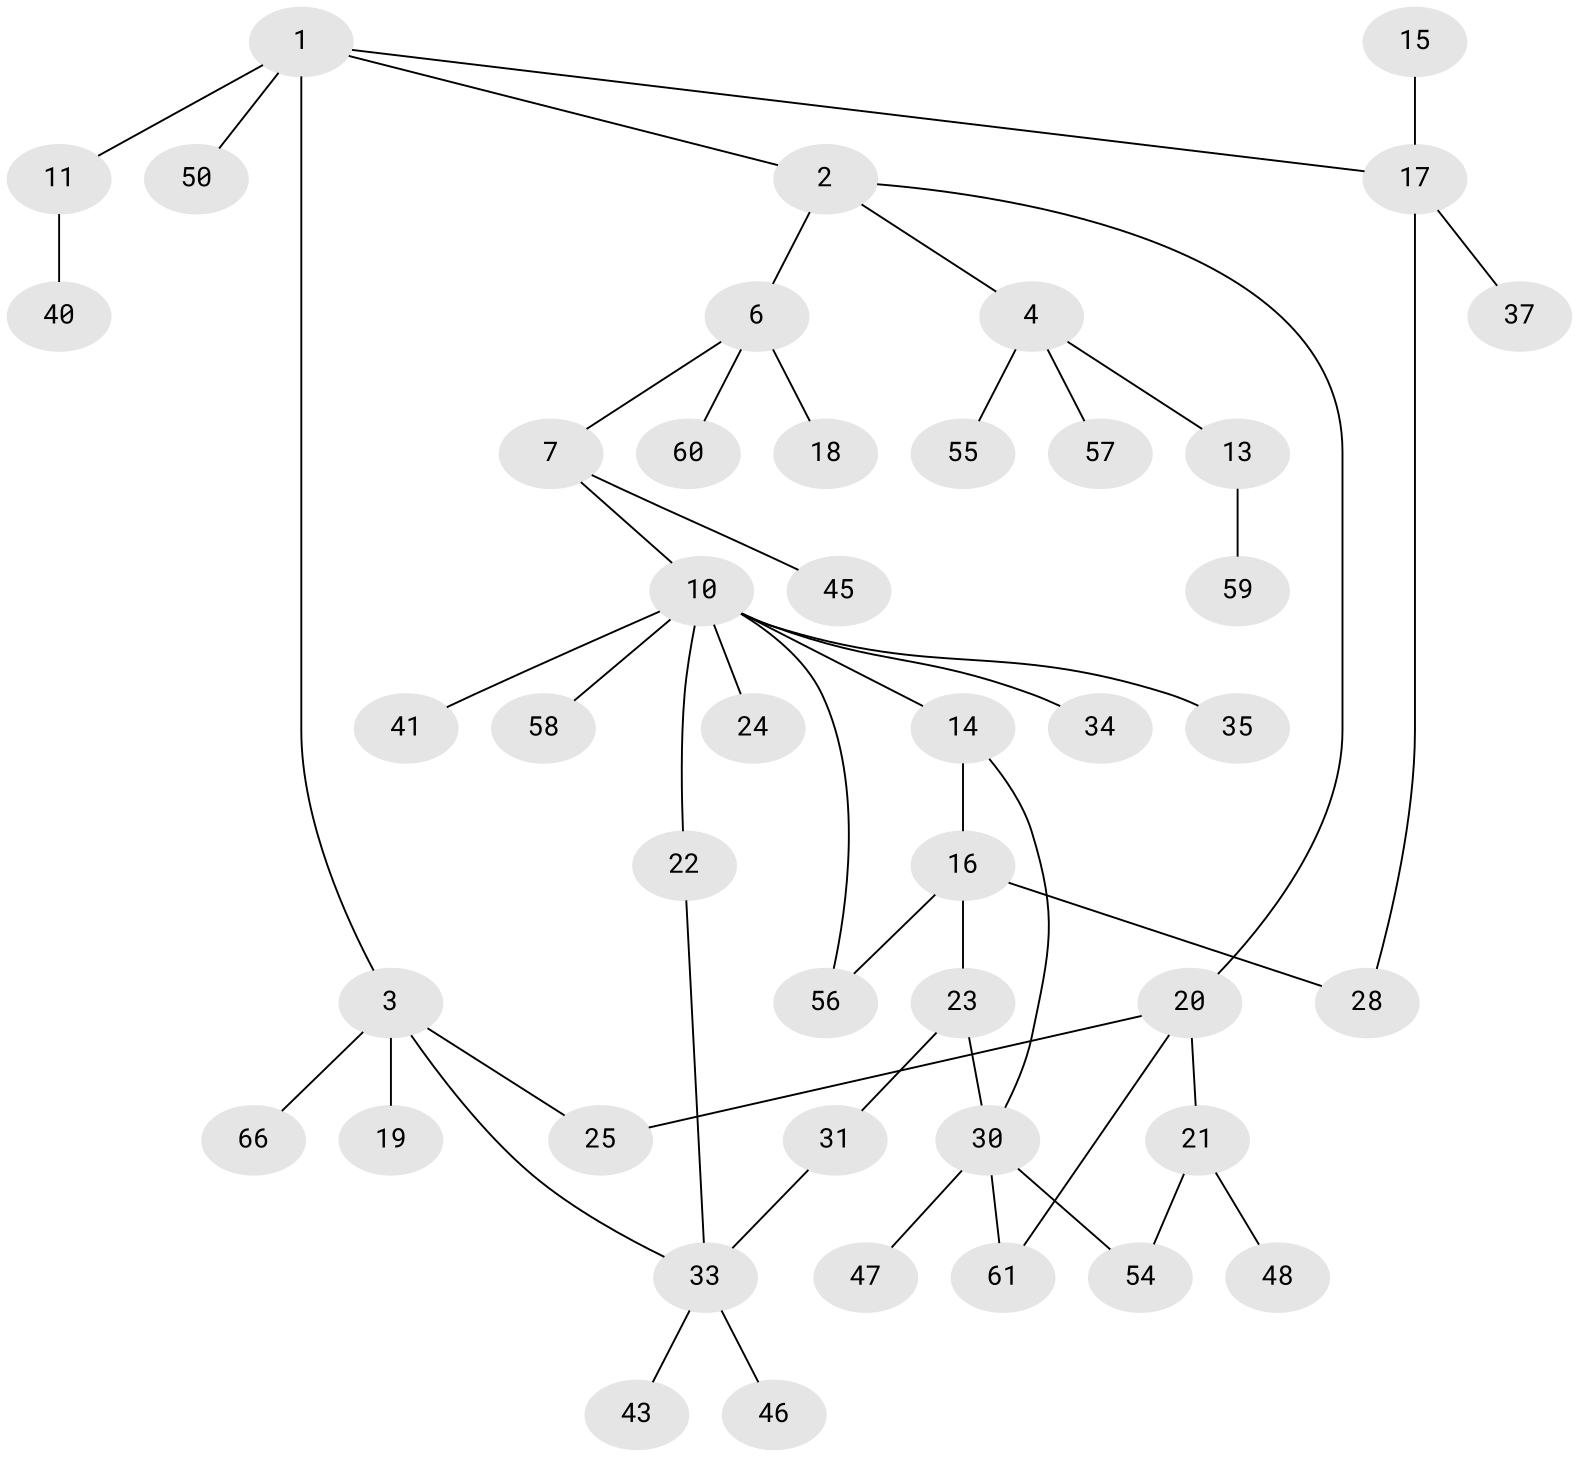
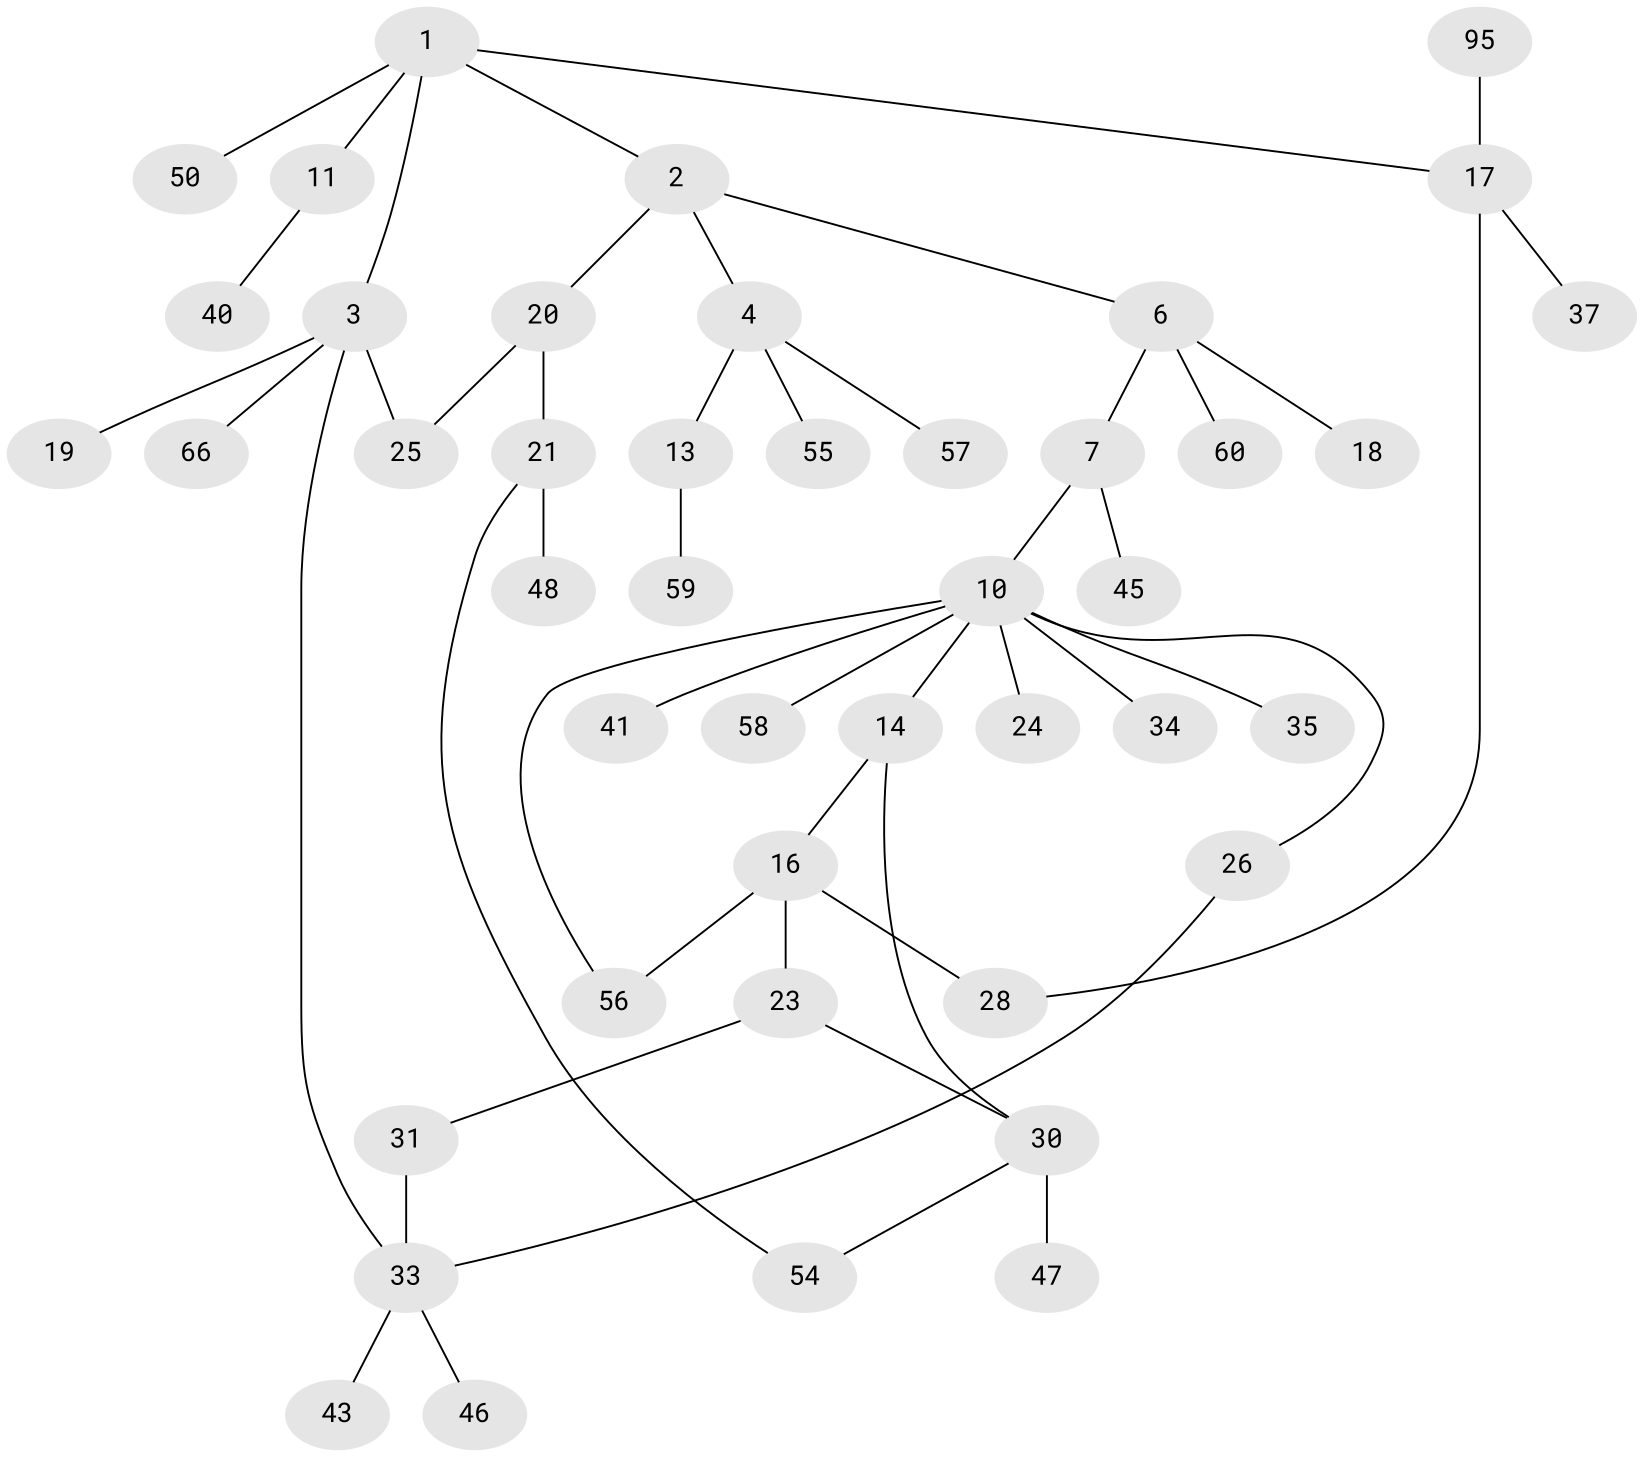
node "15": label "15" -> "95"
node "22": label "22" -> "26"
node "61": removed
